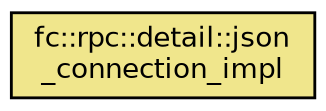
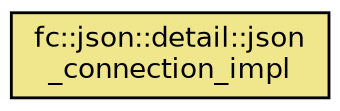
node "fc::rpc::detail::json _connection_impl": label "fc::rpc::detail::json _connection_impl" -> "fc::json::detail::json _connection_impl"
